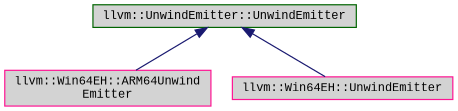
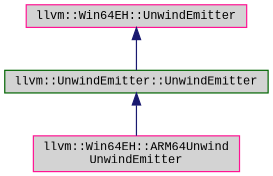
edge "llvm::Win64EH::UnwindEmitter" -> "llvm::UnwindEmitter::UnwindEmitter": reversed
node "llvm::Win64EH::ARM64Unwind Emitter": label "llvm::Win64EH::ARM64Unwind Emitter" -> "llvm::Win64EH::ARM64Unwind UnwindEmitter"
